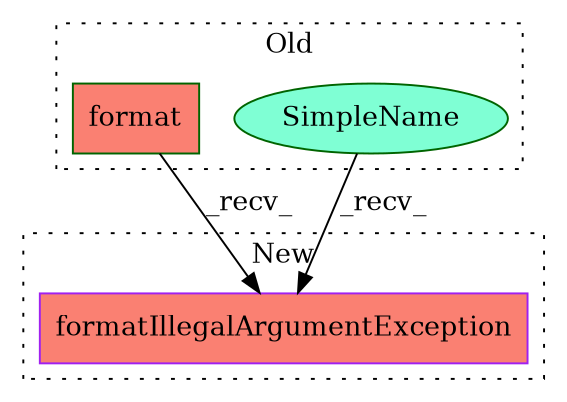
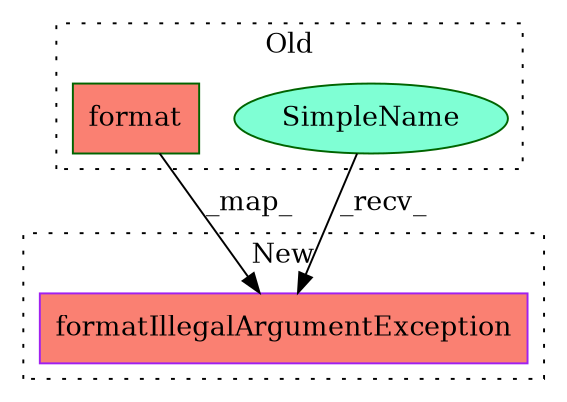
edge "format" -> "formatIllegalArgumentException": label "_recv_" -> "_map_"
